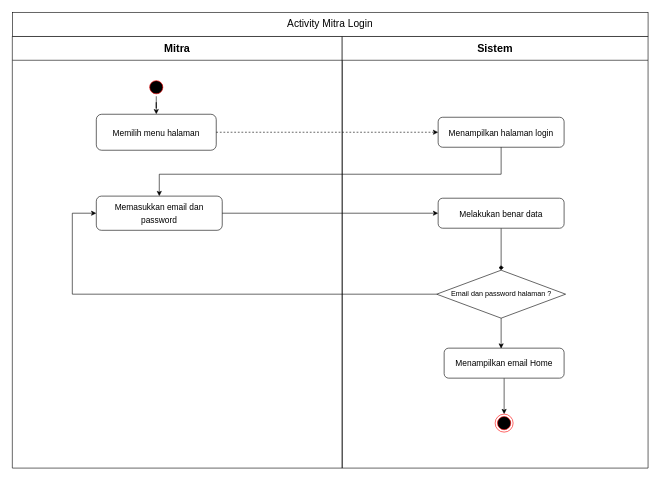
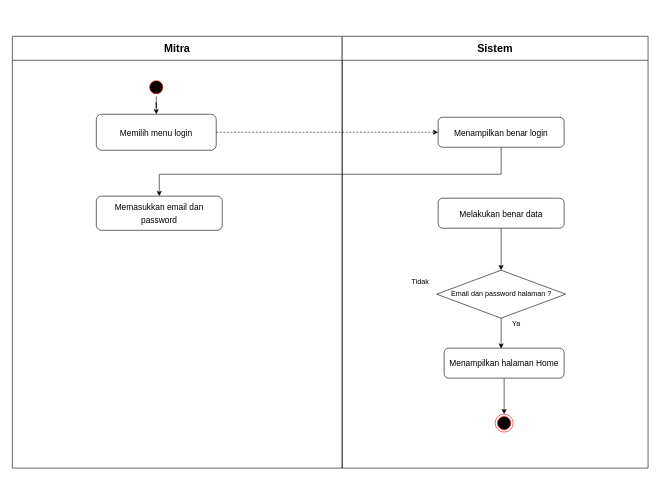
node "Activity Mitra Login": removed
node "Memilih menu halaman": label "Memilih menu halaman" -> "Memilih menu login"
node "Menampilkan halaman login": label "Menampilkan halaman login" -> "Menampilkan benar login"
edge "Memasukkan email dan password" -> "Melakukan benar data": removed
edge "Melakukan benar data" -> "Email dan password halaman ?": arrowhead diamond -> classic
node "Tidak": added
edge "Email dan password halaman ?" -> "Memasukkan email dan password": removed
node "Ya": added
node "Menampilkan email Home": label "Menampilkan email Home" -> "Menampilkan halaman Home"
